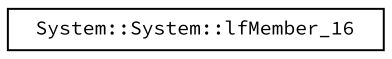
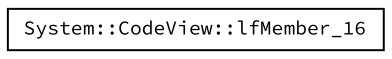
node "System::System::lfMember_16": label "System::System::lfMember_16" -> "System::CodeView::lfMember_16"
